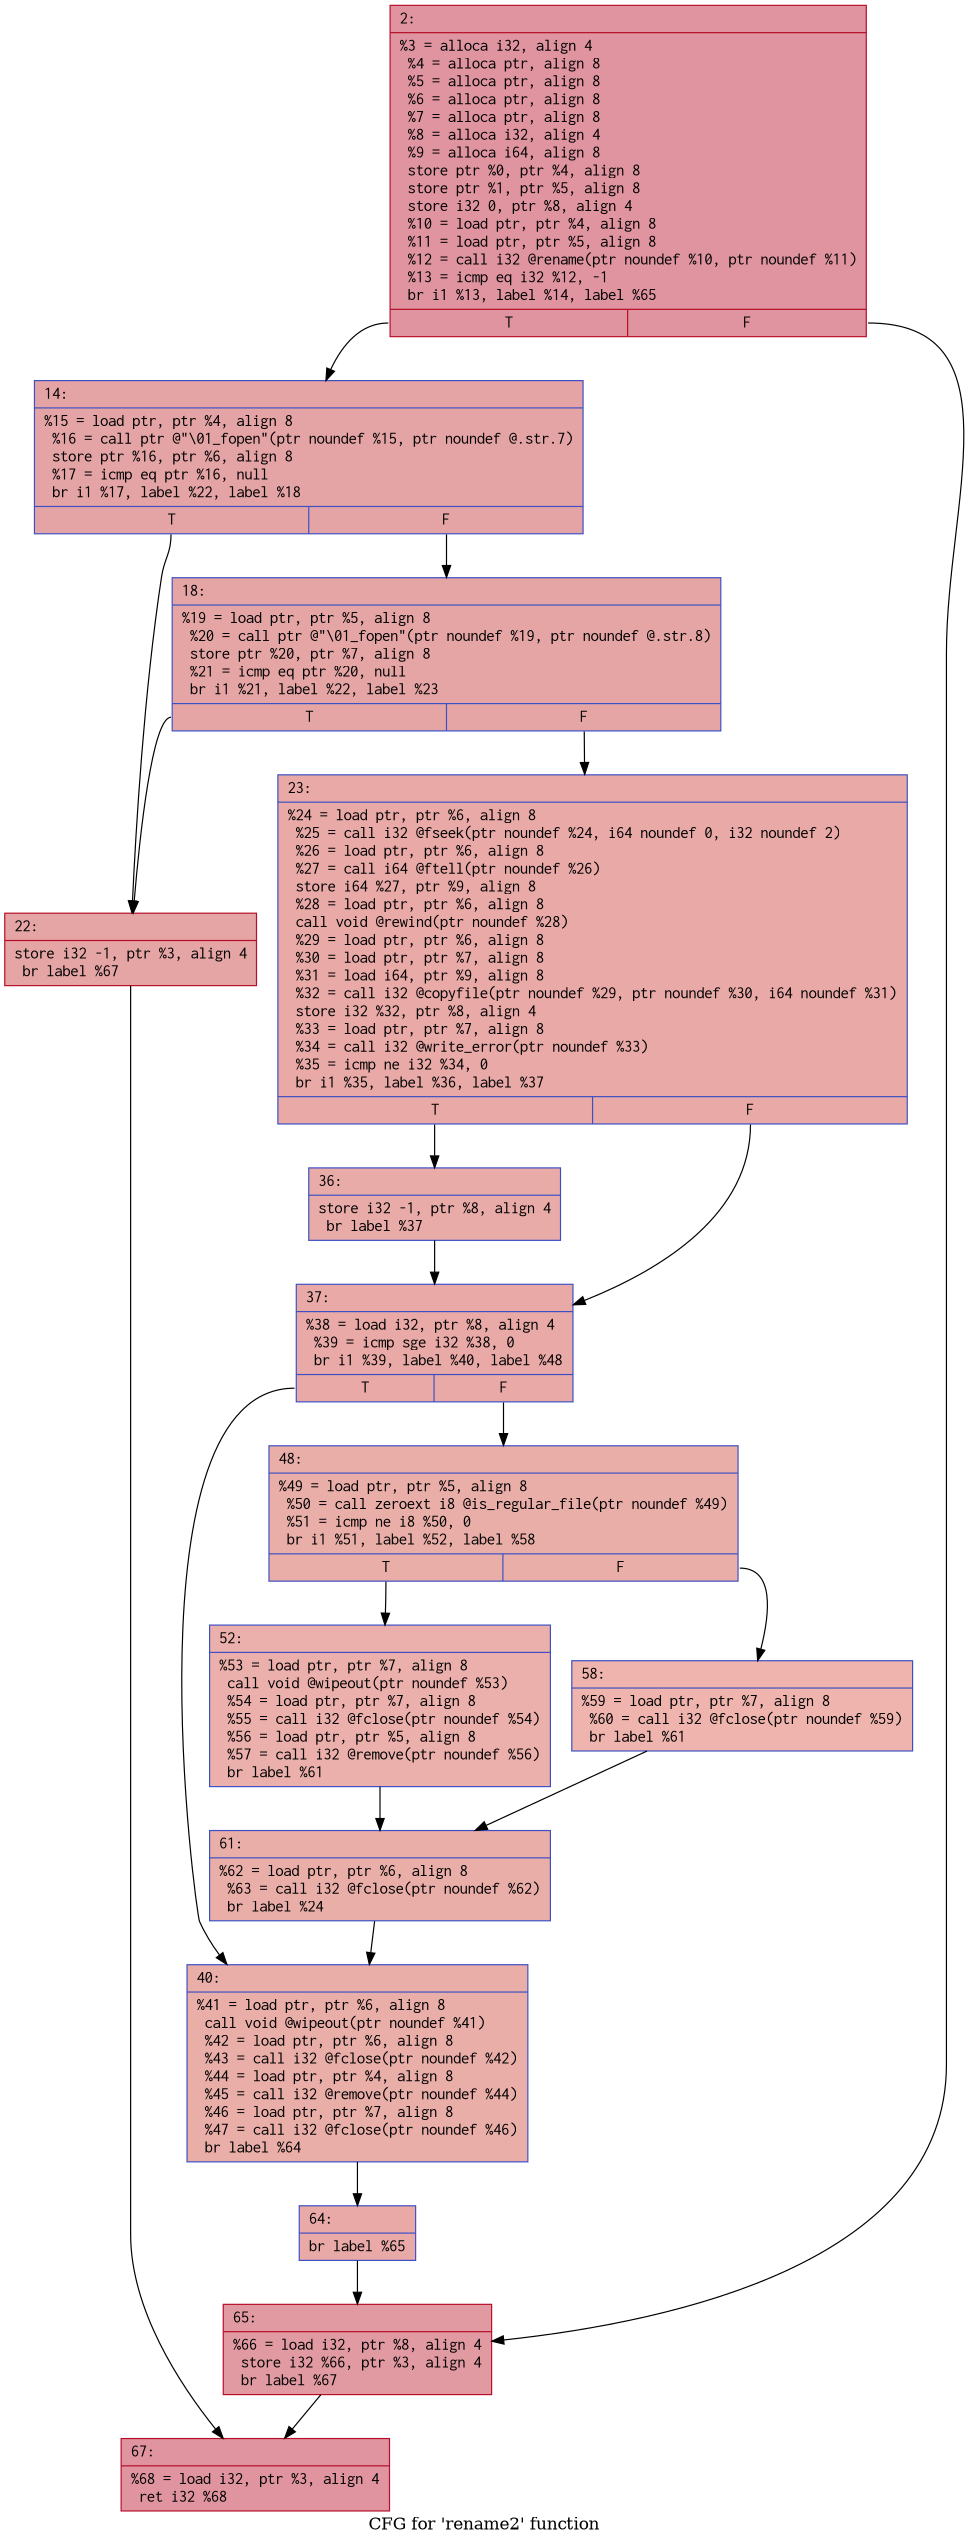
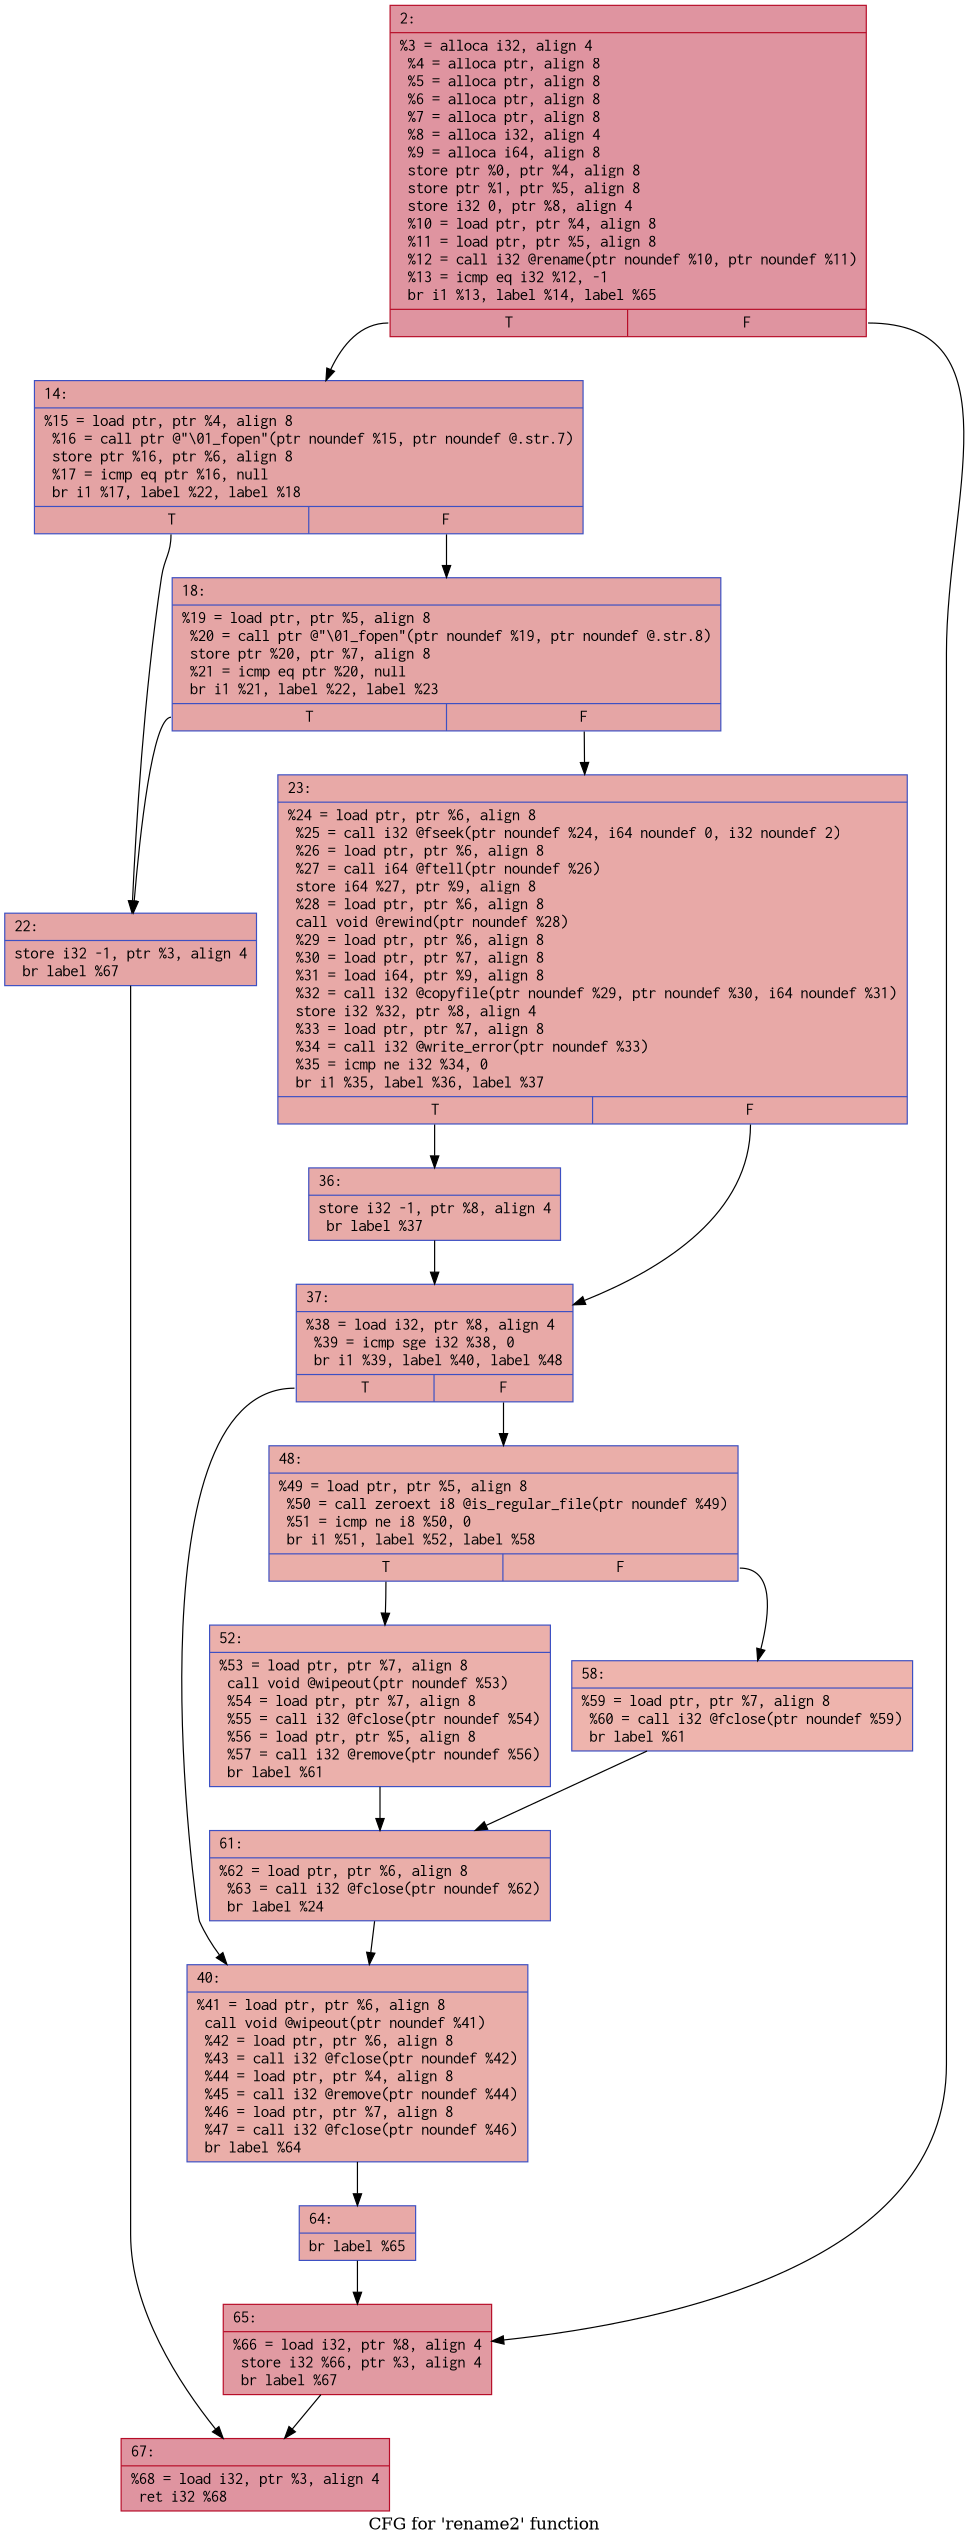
node "22:": color #b70d28ff -> #3d50c3ff
